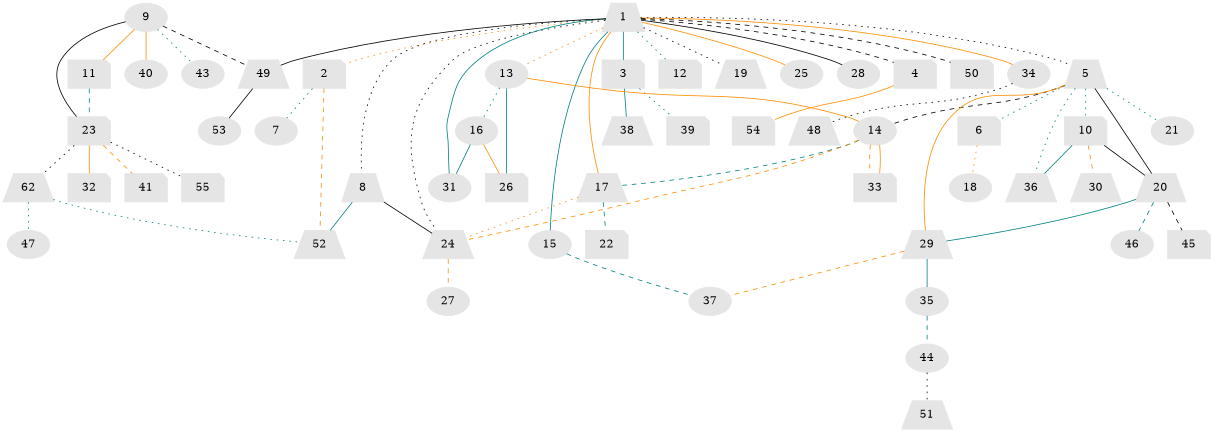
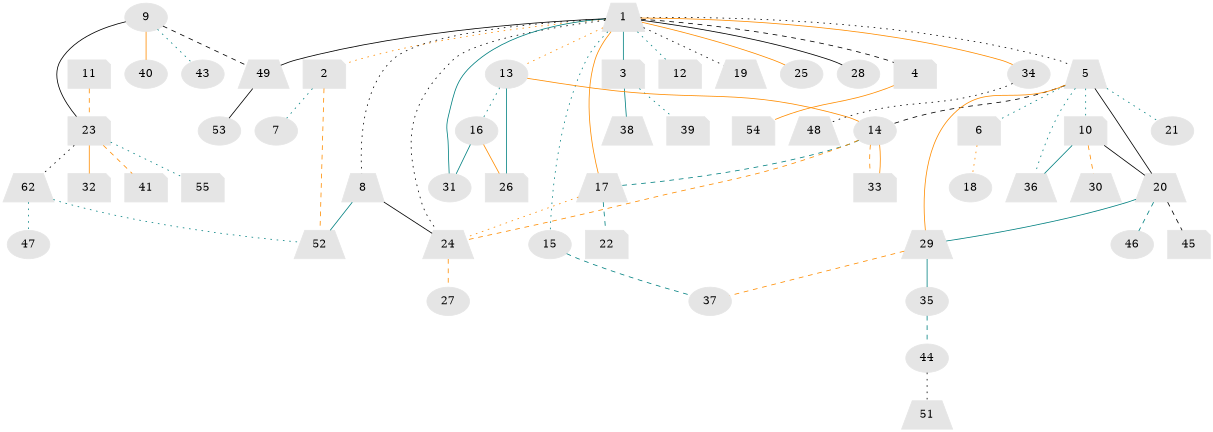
edge "9" -- "11": removed
node "50": removed
edge "11" -- "23": color teal -> darkorange
edge "1" -- "15": style solid -> dotted
edge "23" -- "55": color black -> teal
